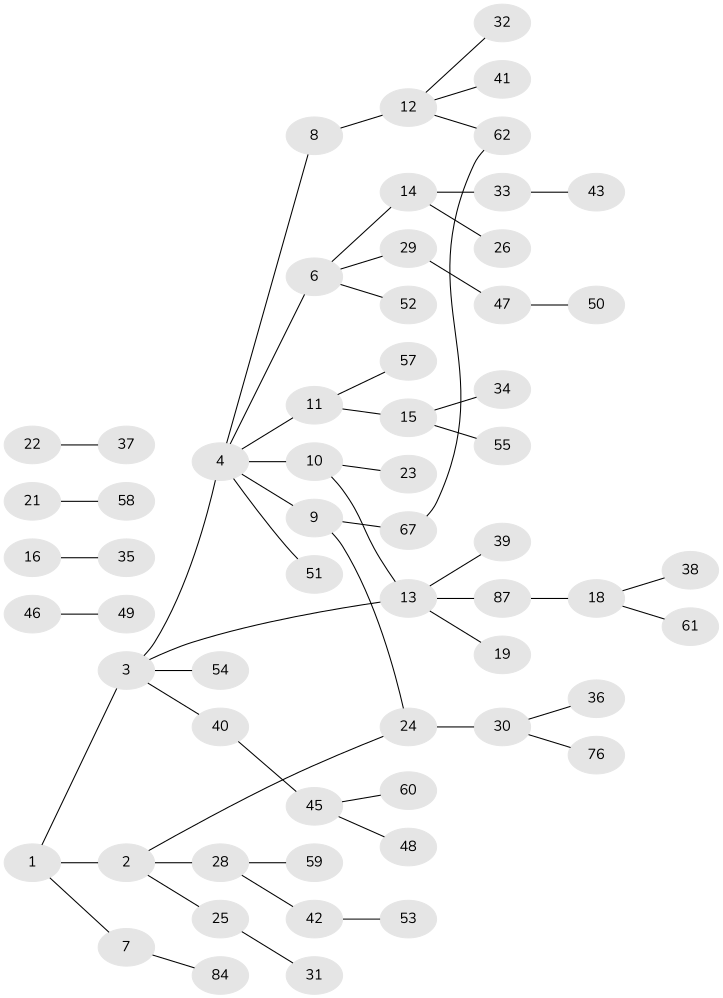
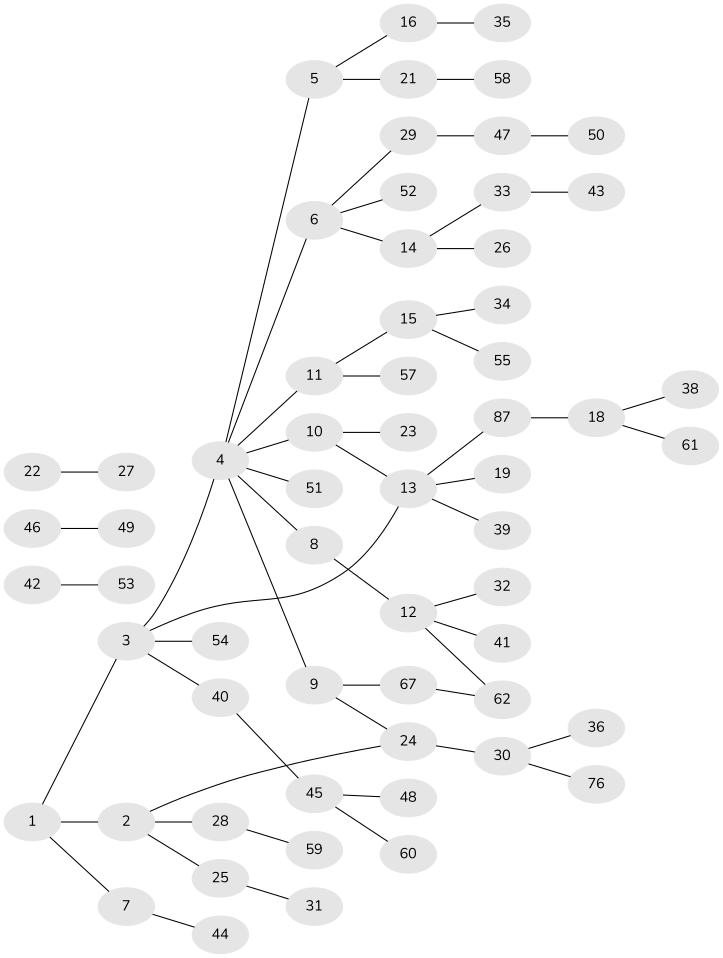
node "5": added
node "37": label "37" -> "27"
edge "28" -- "42": removed
node "84": label "84" -> "44"
